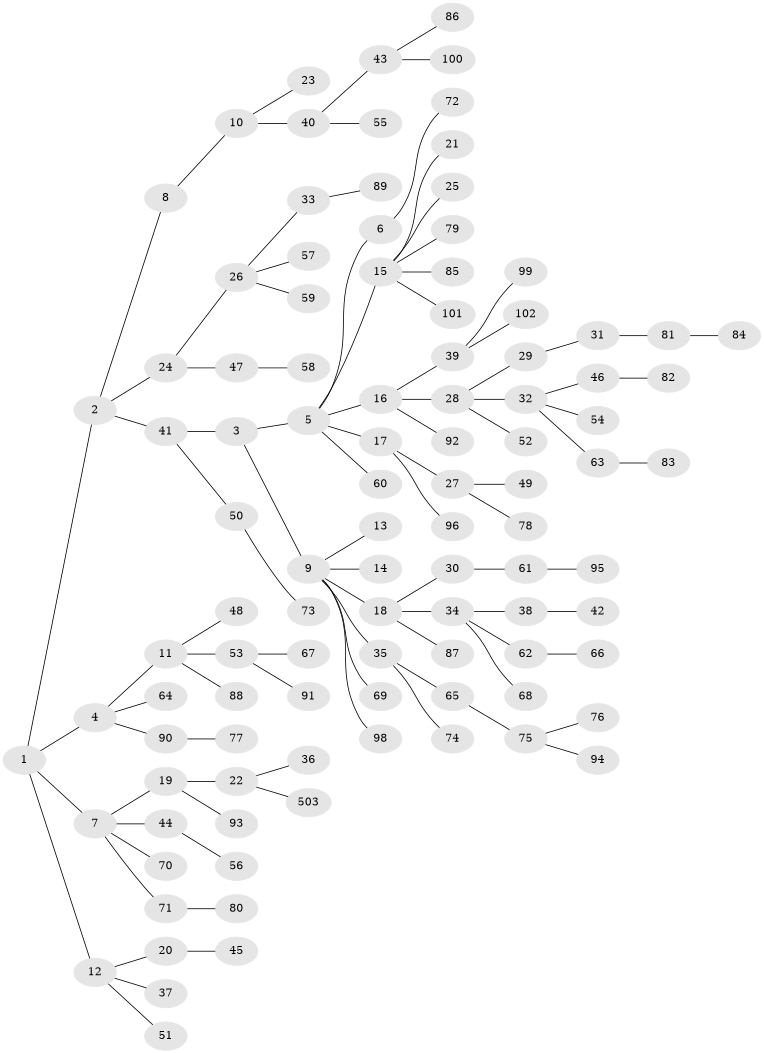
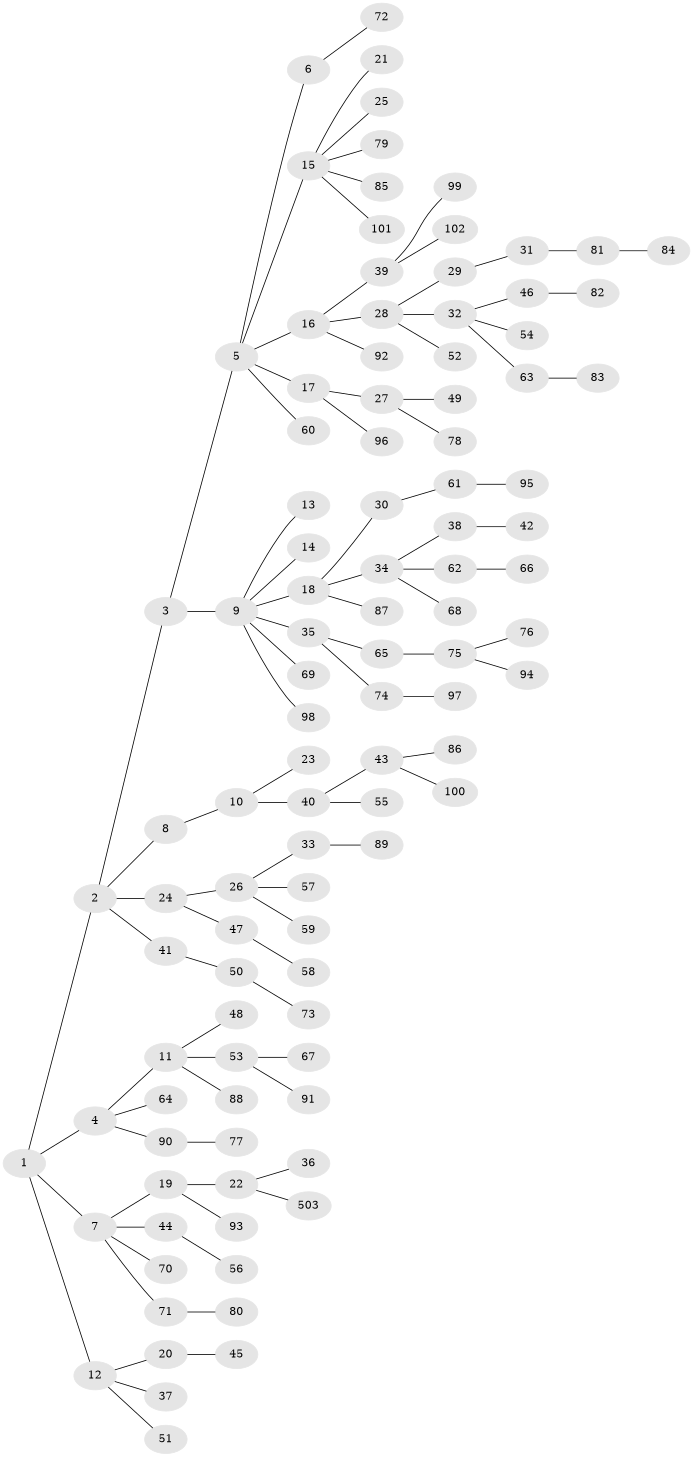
edge "41" -- "3": now "2" -- "3"
node "97": added
